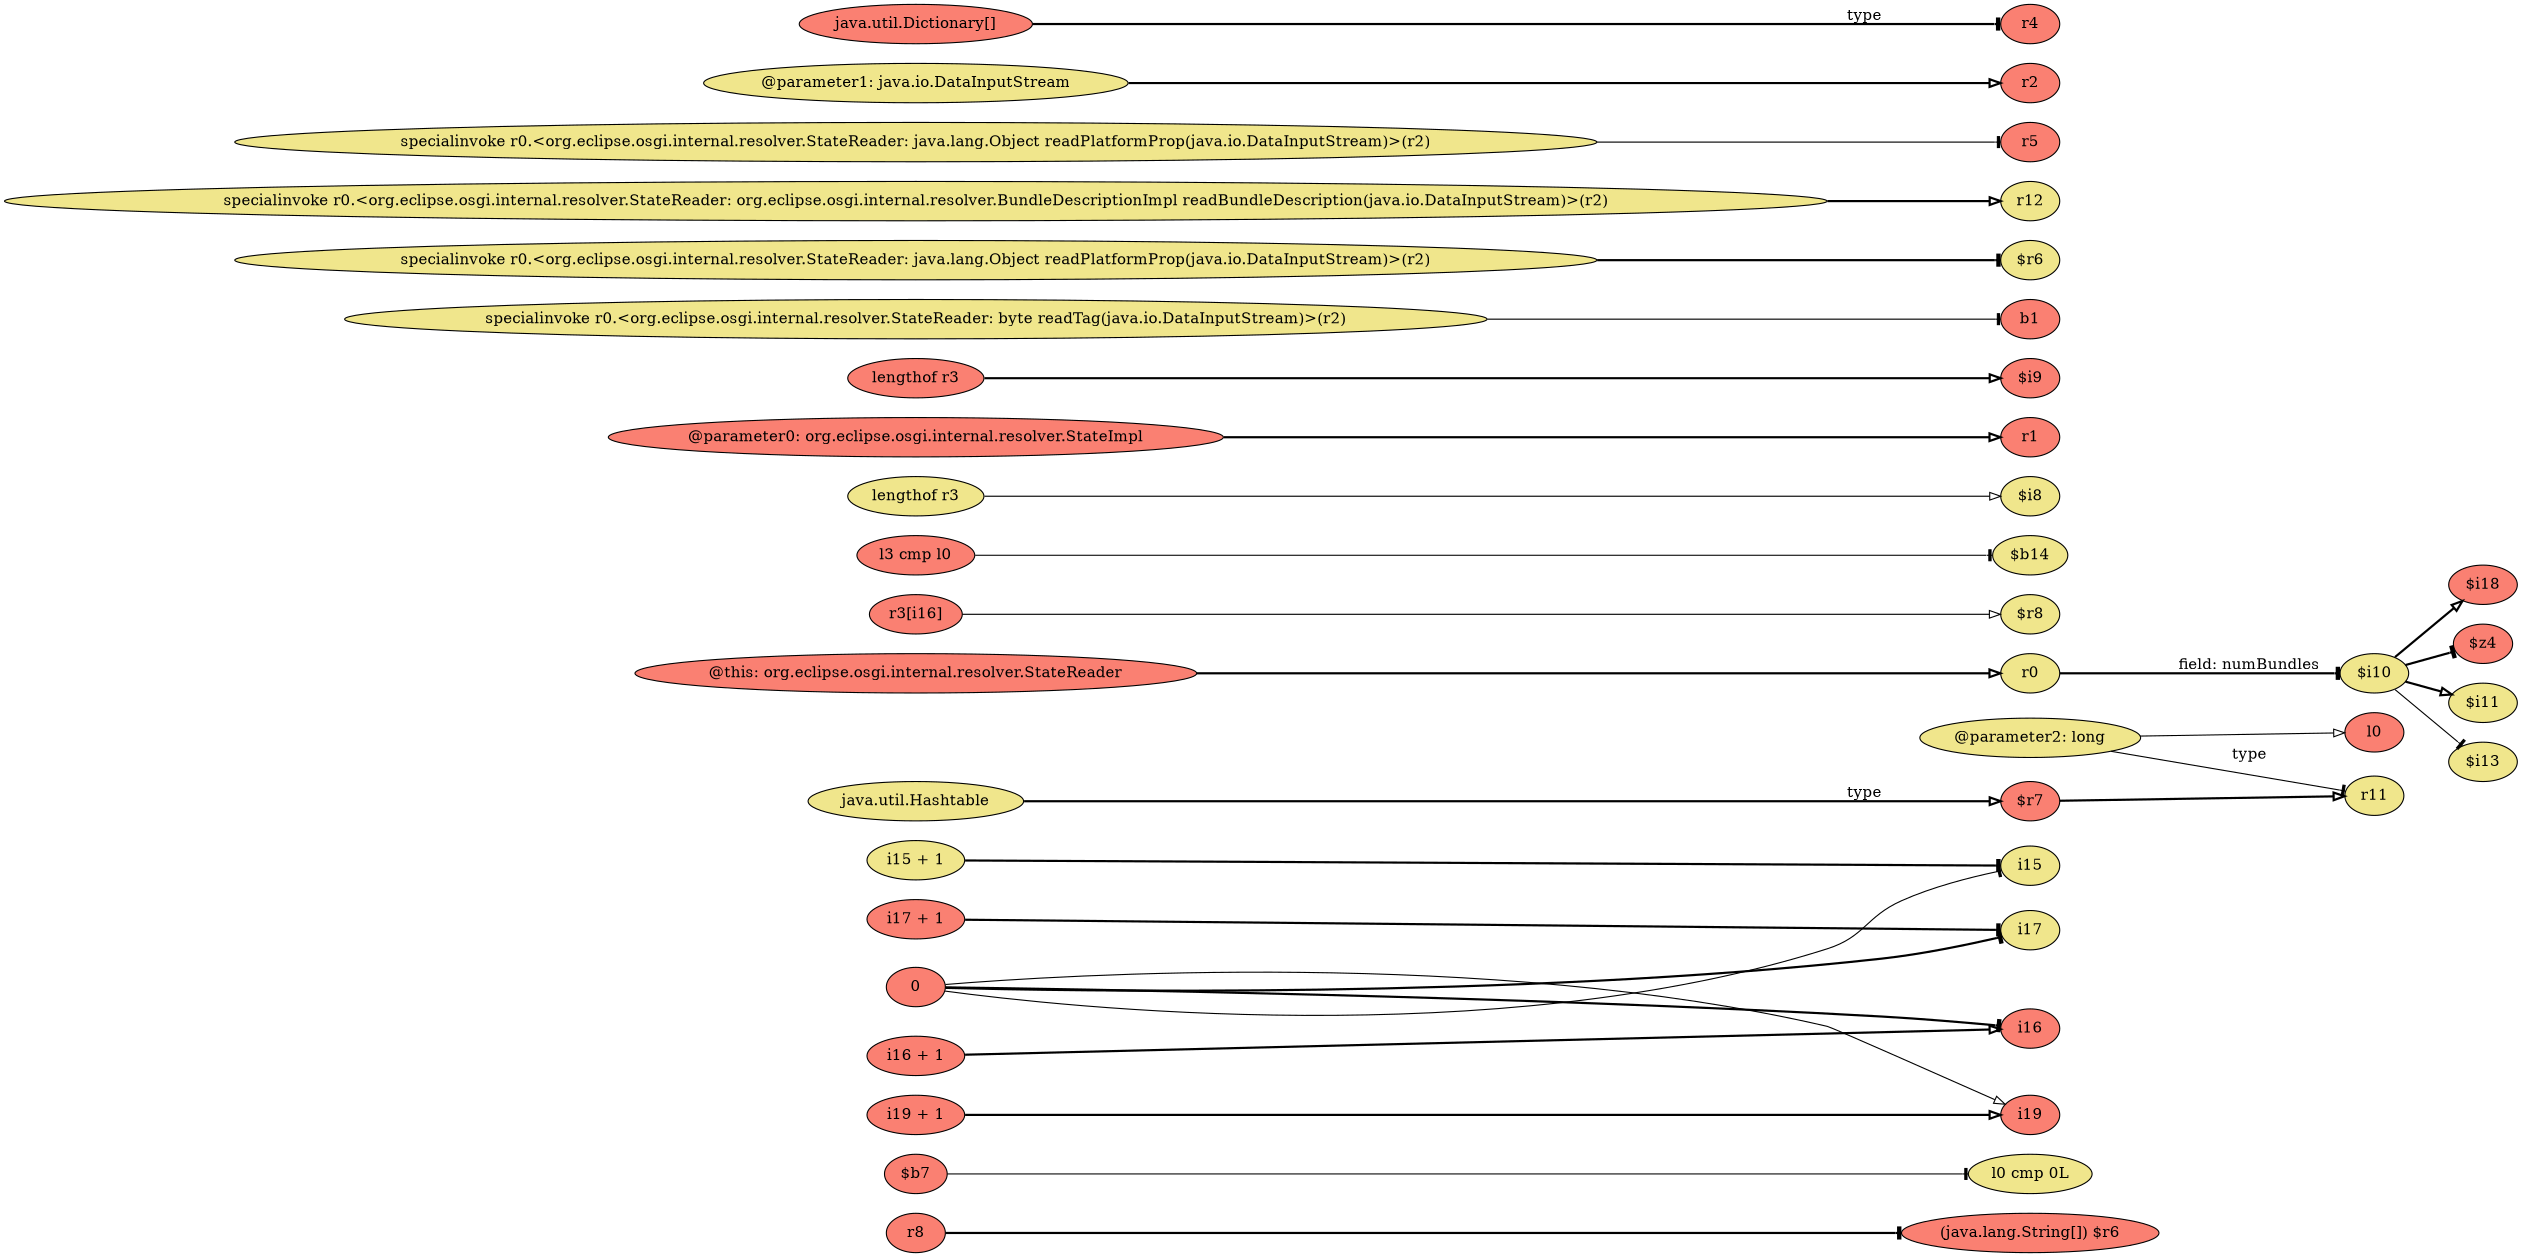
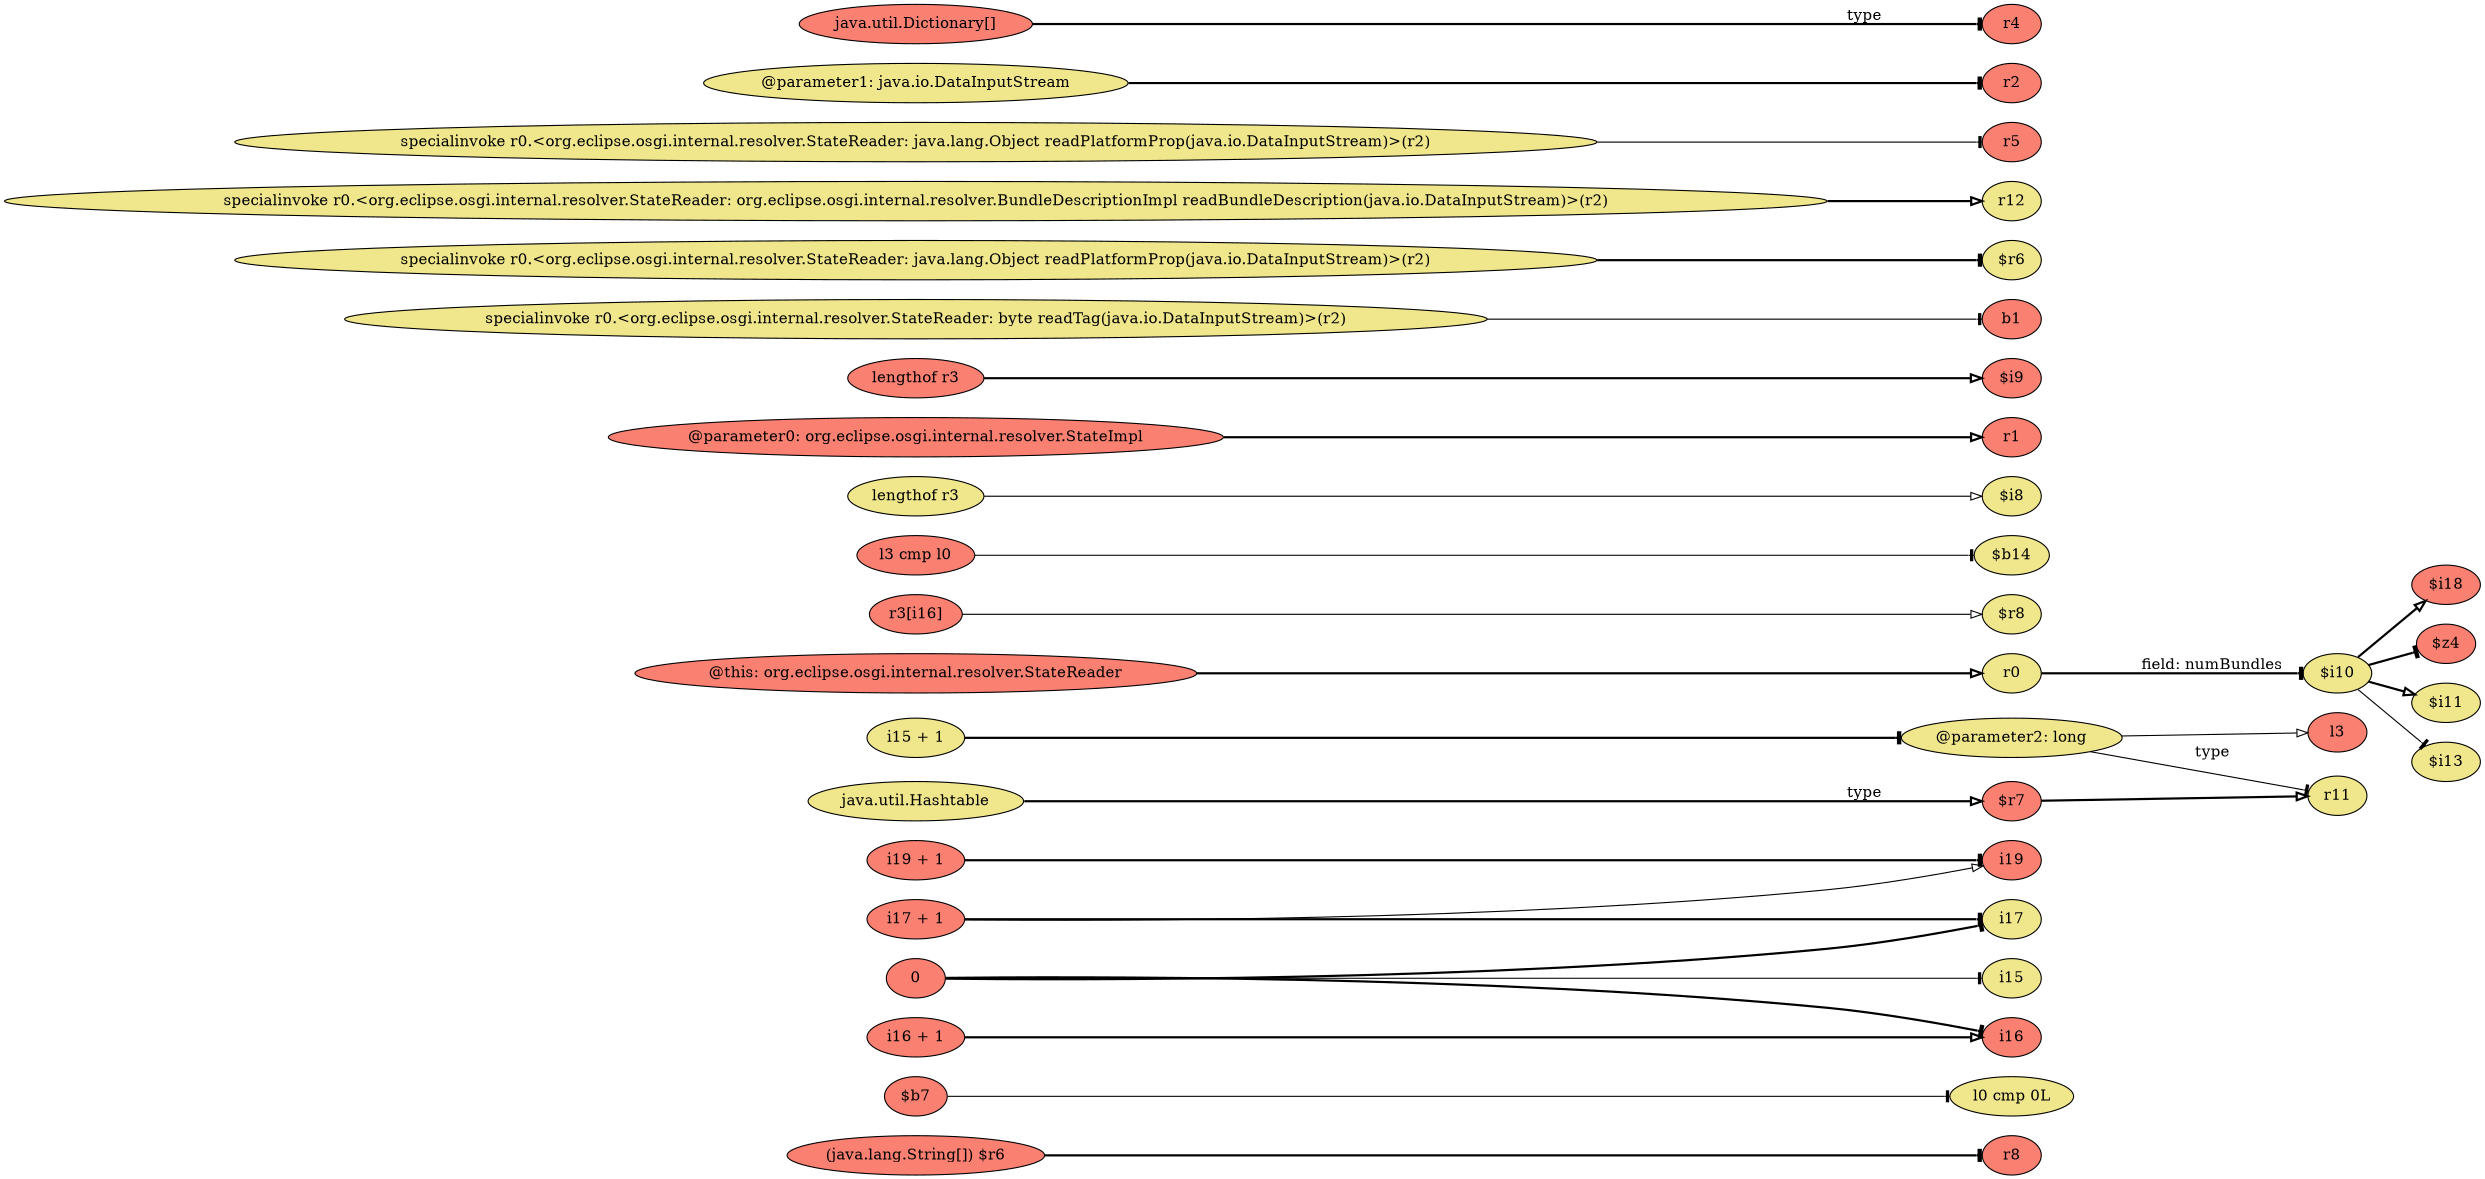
edge "@parameter1: java.io.DataInputStream" -> "r2": arrowhead onormal -> tee
node "l0": label "l0" -> "l3"
edge "i15 + 1" -> "i15": now "i15 + 1" -> "@parameter2: long"
edge "0" -> "i19": now "i17 + 1" -> "i19"
edge "i19 + 1" -> "i19": arrowhead onormal -> tee
edge "r8" -> "(java.lang.String[]) $r6": reversed
